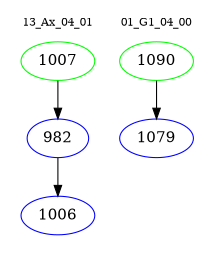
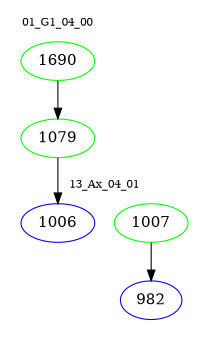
node "1090": label "1090" -> "1690"
node "1079": color blue -> green
edge "982" -> "1006": now "1079" -> "1006"
